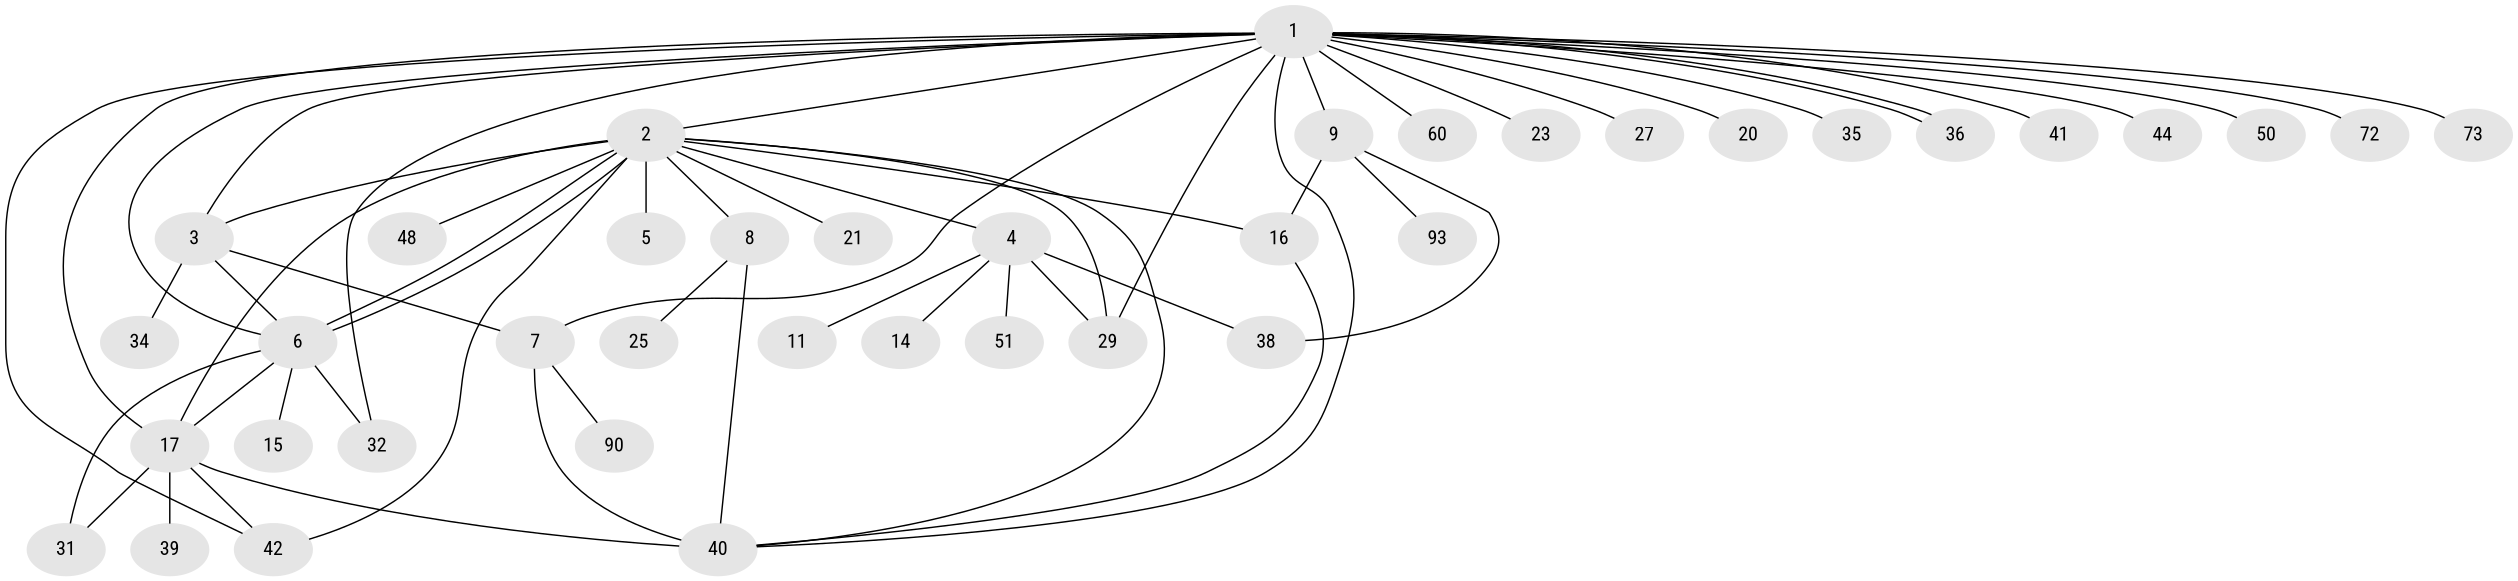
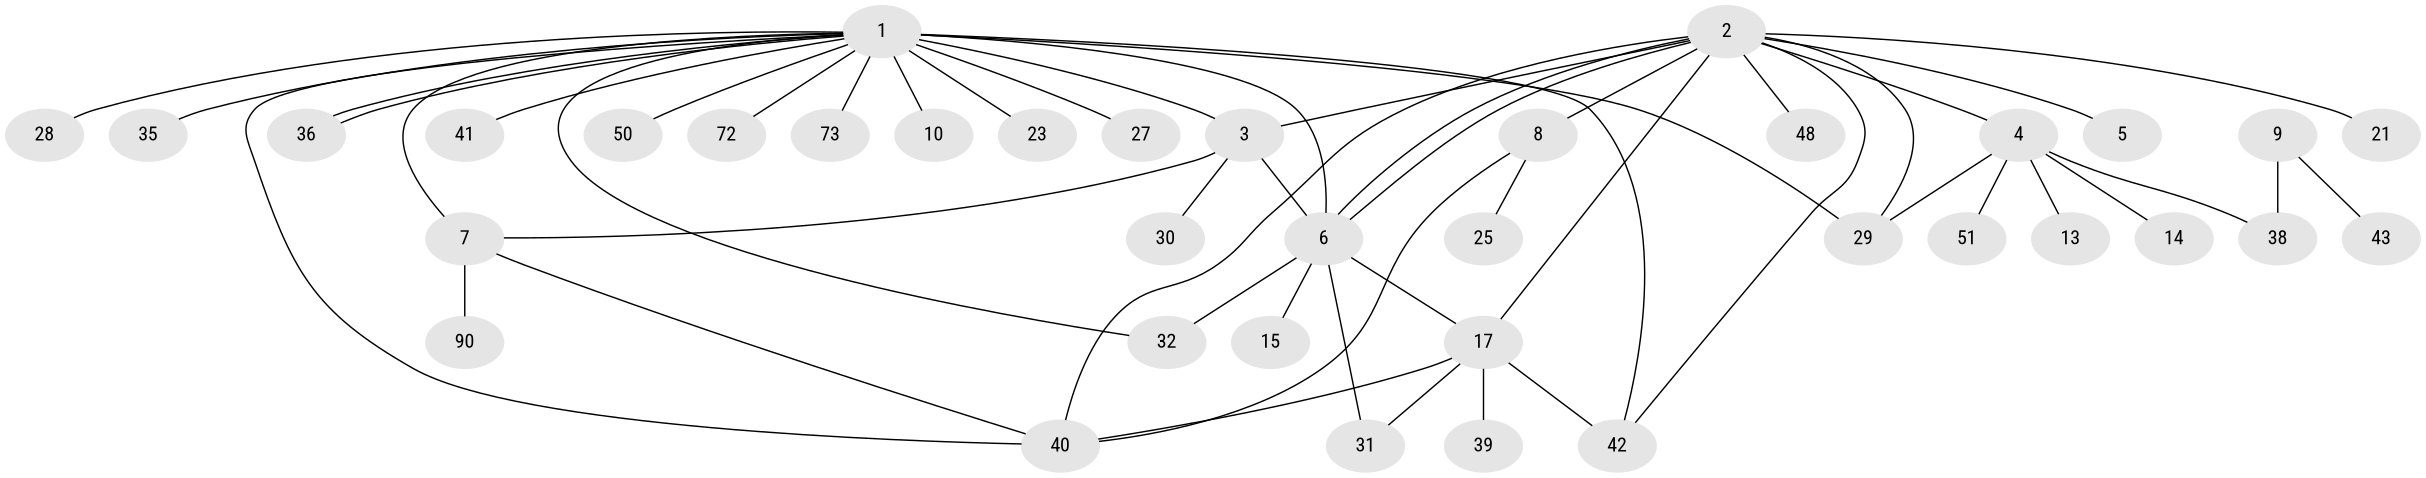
edge "1" -- "2": removed
edge "1" -- "9": removed
edge "1" -- "17": removed
node "60": label "60" -> "10"
node "20": label "20" -> "28"
node "44": removed
node "16": removed
node "93": label "93" -> "43"
node "34": label "34" -> "30"
node "11": label "11" -> "13"
